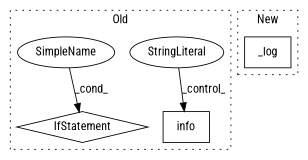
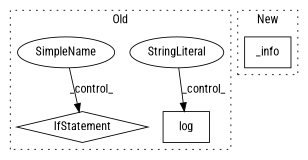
node "_log": label "_log" -> "_info"
edge "SimpleName" -> "IfStatement": label "_cond_" -> "_control_"
node "info": label "info" -> "log"
